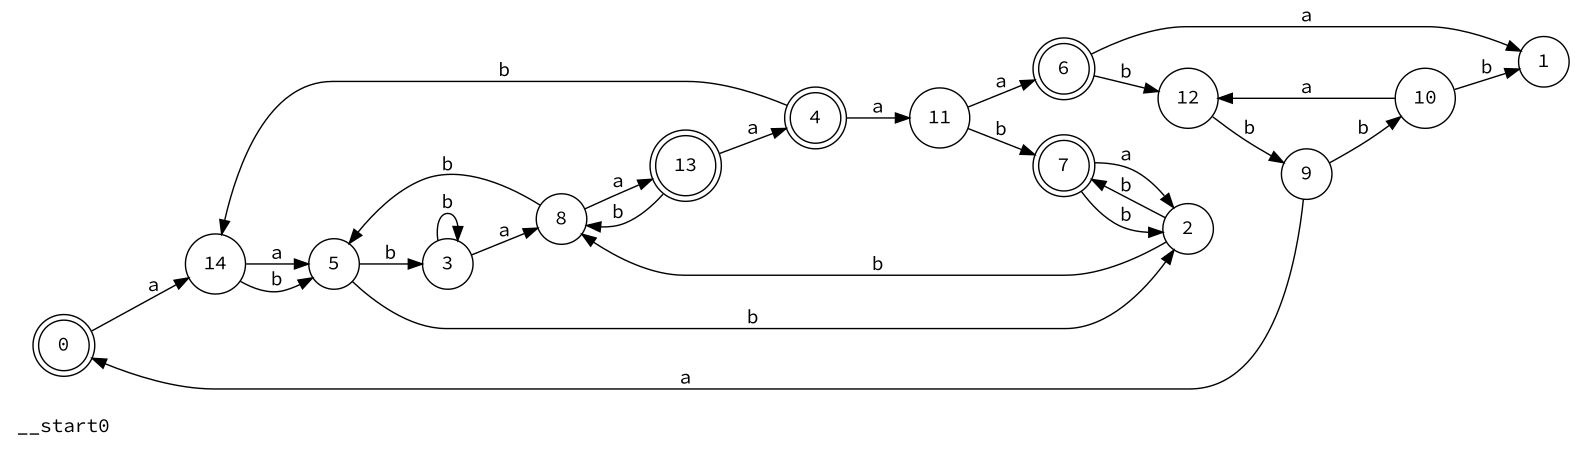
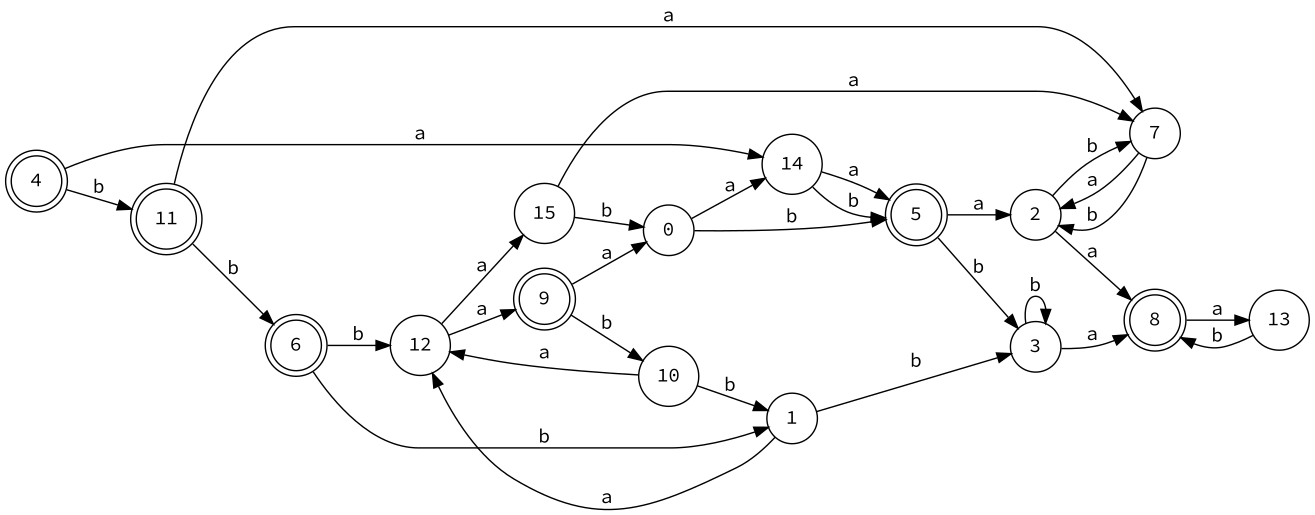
edge "6" -> "1": label "a" -> "b"
edge "4" -> "14": label "b" -> "a"
edge "11" -> "6": label "a" -> "b"
edge "4" -> "11": label "a" -> "b"
node "11": shape circle -> doublecircle
edge "12" -> "9": label "b" -> "a"
edge "11" -> "7": label "b" -> "a"
edge "13" -> "4": removed, label "a"
node "13": shape doublecircle -> circle
node "7": shape doublecircle -> circle
node "9": shape circle -> doublecircle
edge "8" -> "5": now "0" -> "5"
node "15": added
node "8": shape circle -> doublecircle
node "5": shape circle -> doublecircle
edge "2" -> "8": label "b" -> "a"
edge "5" -> "2": label "b" -> "a"
node "0": shape doublecircle -> circle
edge "1" -> "3": added, label "b"
node "__start0": removed
edge "1" -> "12": added, label "a"
